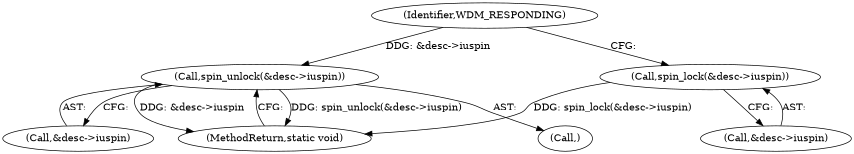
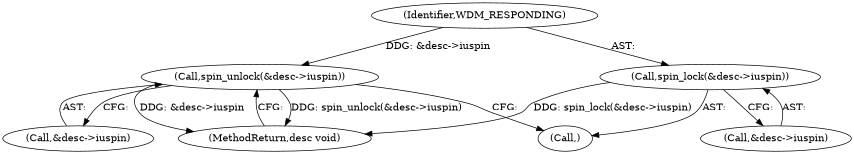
edge "(Identifier,WDM_RESPONDING)" -> "(Call,spin_lock(&desc->iuspin))": label "CFG: " -> "AST: "
edge "(Call,spin_unlock(&desc->iuspin))" -> "(Call,)": label "AST: " -> "CFG: "
edge "(Call,spin_lock(&desc->iuspin))" -> "(Call,)": added, label "AST:"
node "(MethodReturn,static void)": label "(MethodReturn,static void)" -> "(MethodReturn,desc void)"
